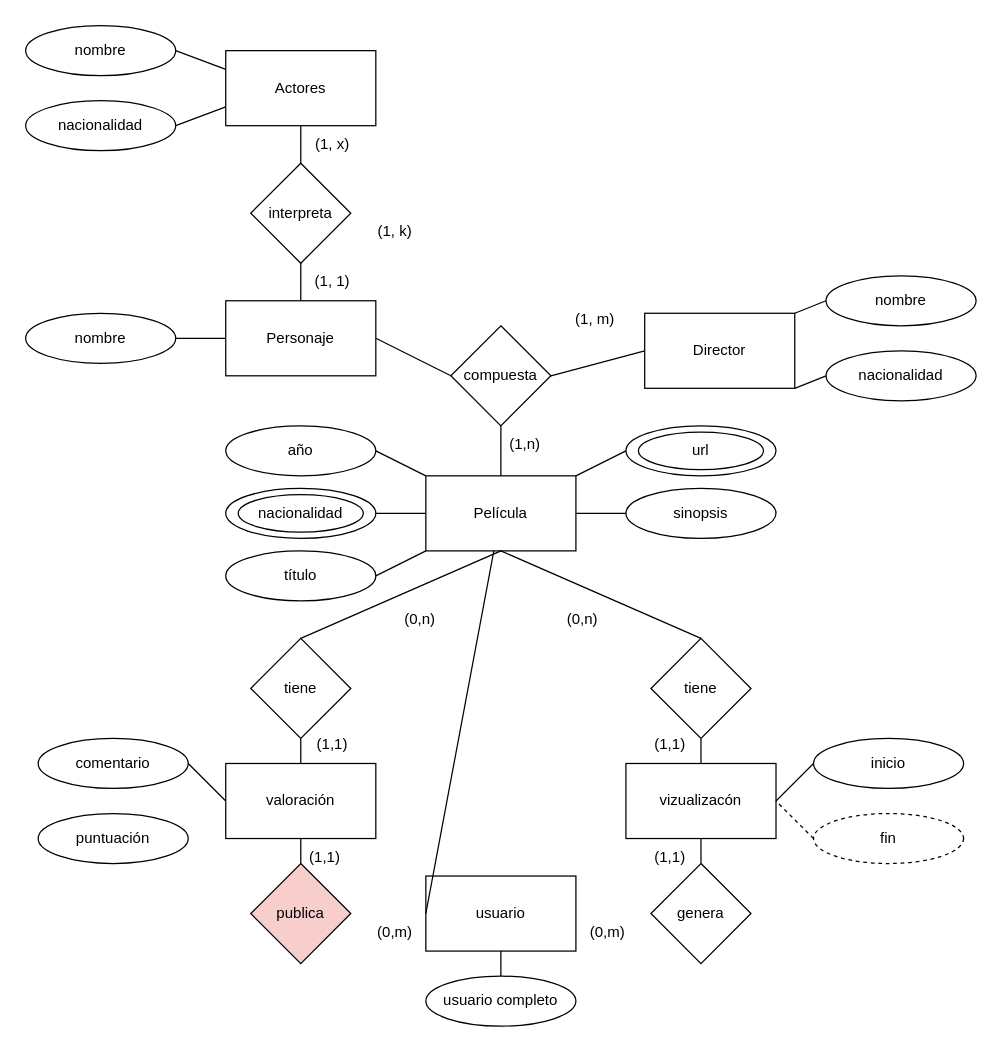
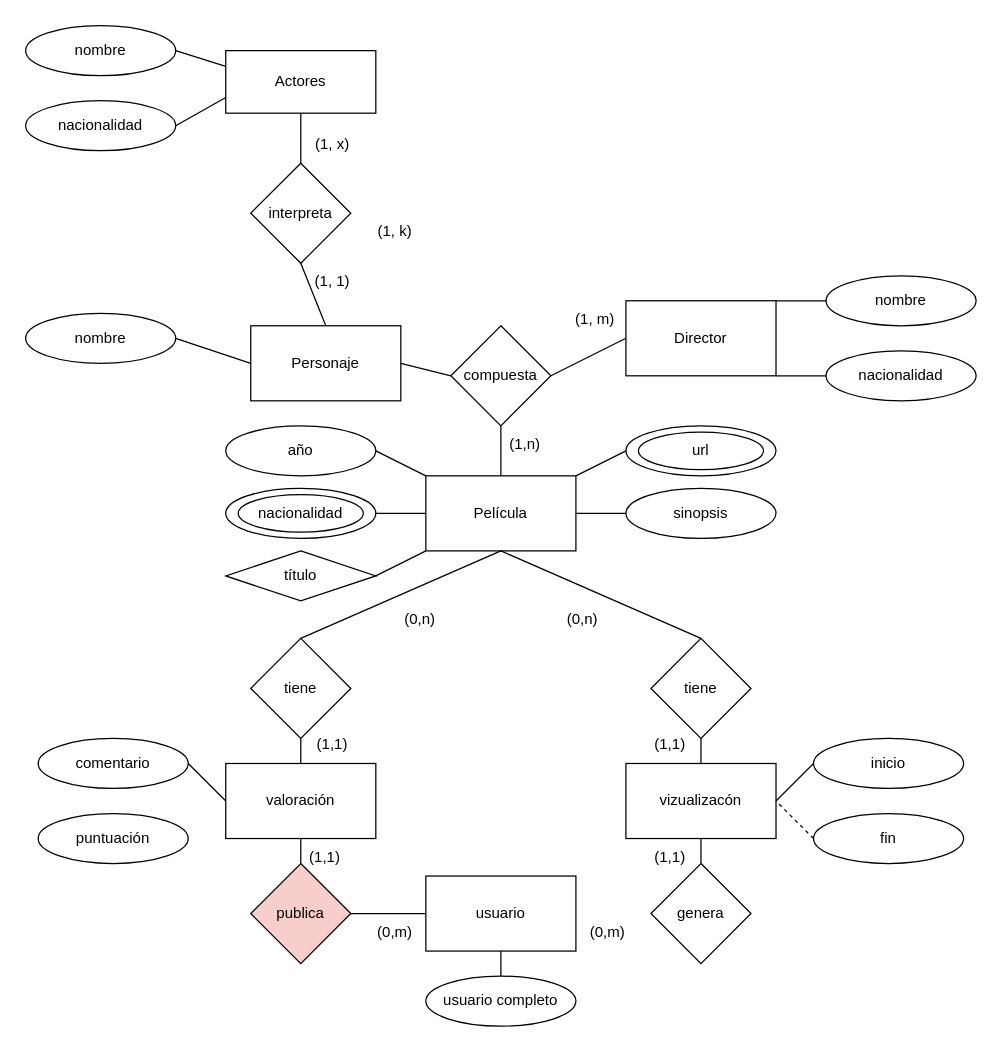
node "Actores": size 150x75 -> 150x63
node "Personaje": moved (301, 338) -> (326, 363)
node "Director": moved (719, 351) -> (701, 338)
node "título": shape ellipse -> diamond
edge "Película" -- "usuario": now "publica" -- "usuario"
node "fin": style dashed -> solid
